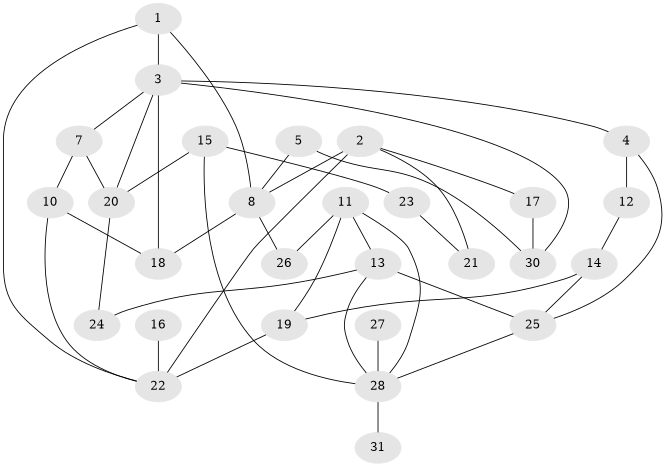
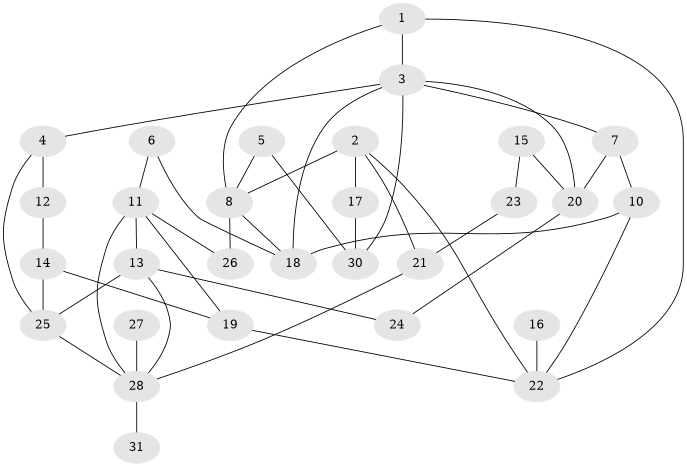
node "6": added
edge "15" -- "28": now "21" -- "28"
